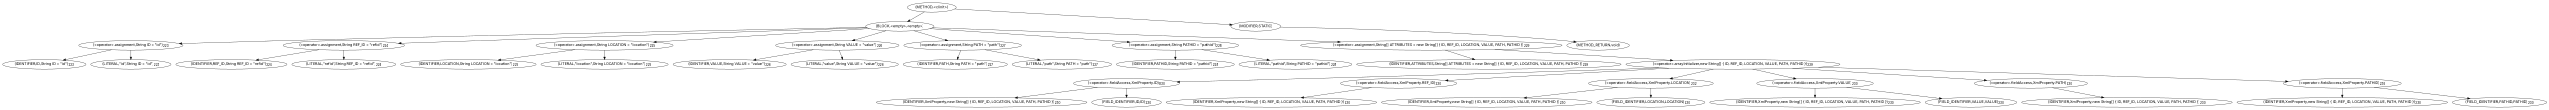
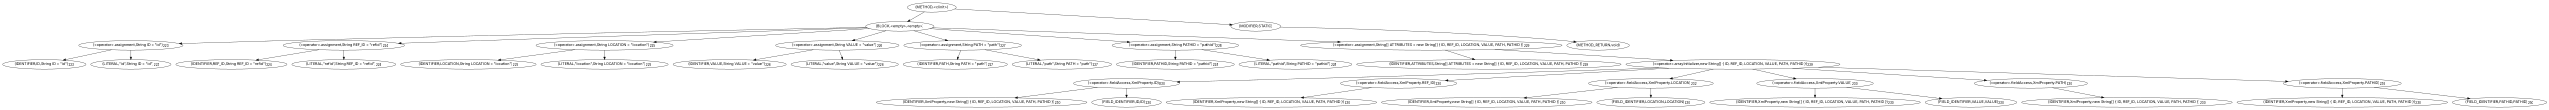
node "(FIELD_IDENTIFIER,PATHID,PATHID)": text "230" -> "250"
